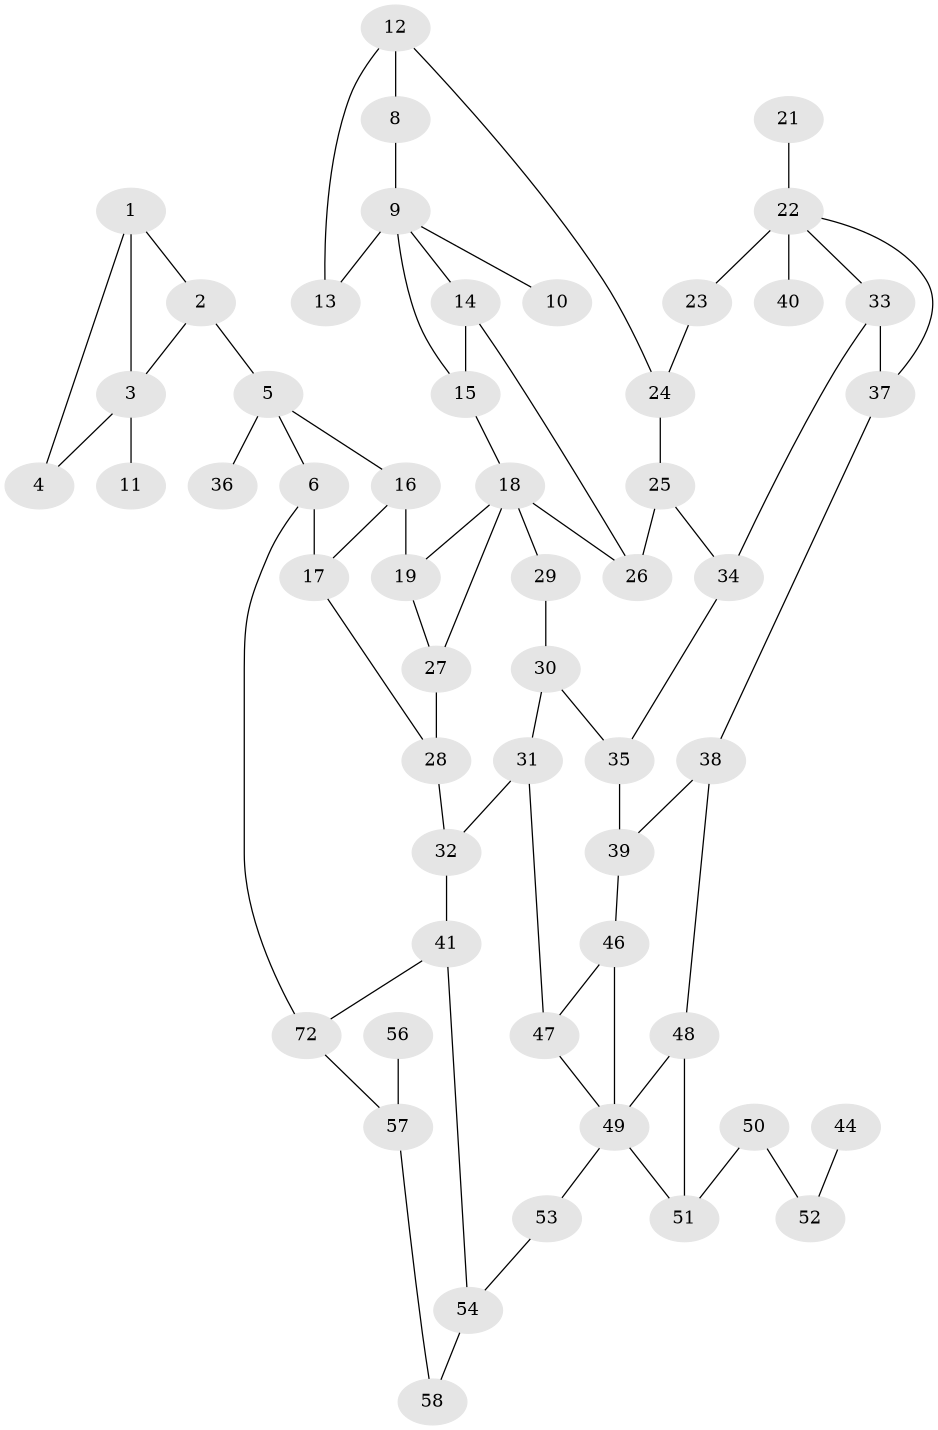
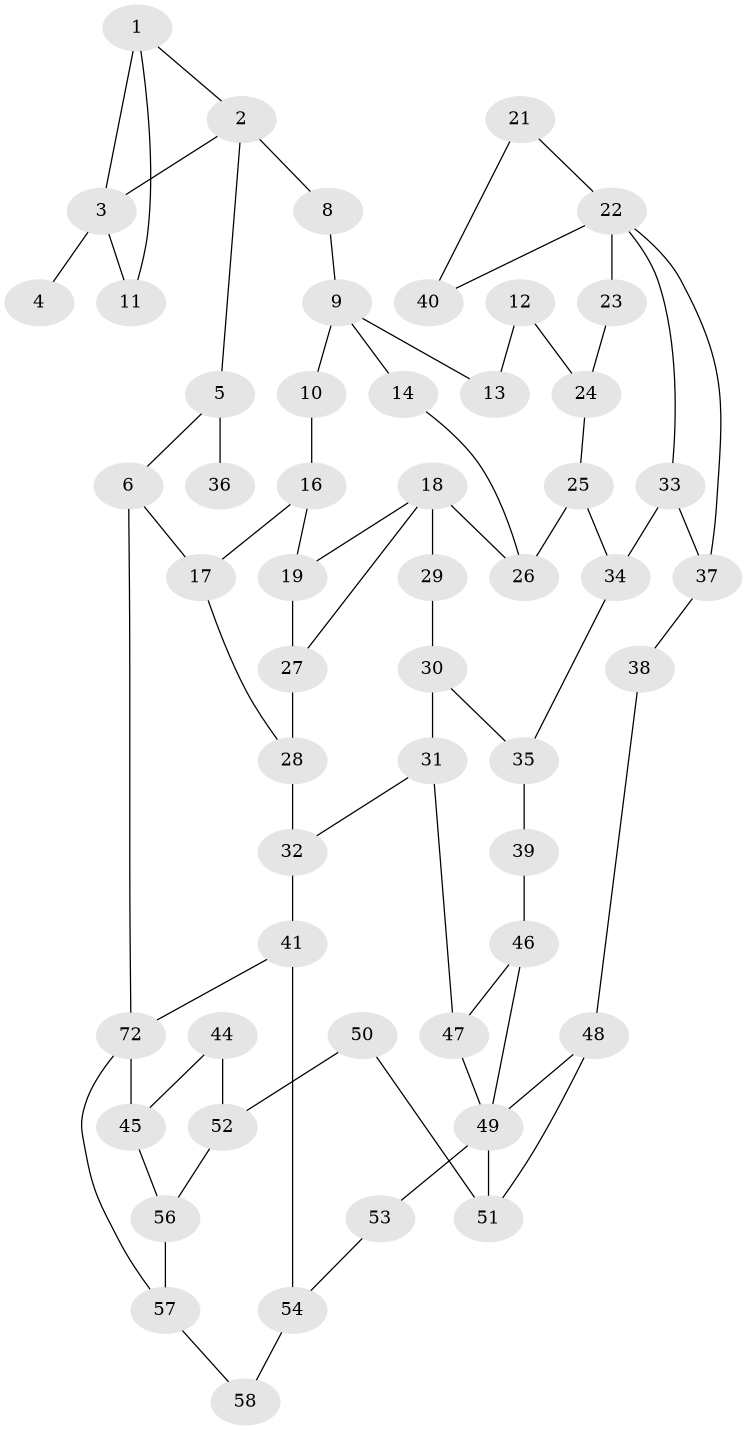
edge "12" -- "8": now "2" -- "8"
edge "21" -- "40": added
edge "1" -- "4": now "1" -- "11"
node "15": removed
edge "5" -- "16": now "10" -- "16"
edge "38" -- "39": removed
node "45": added
edge "52" -- "56": added
